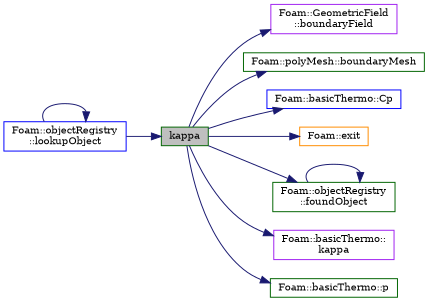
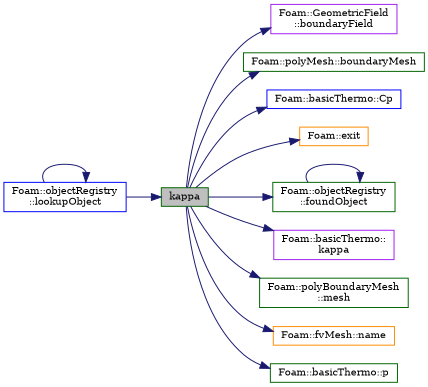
node "Foam::polyBoundaryMesh ::mesh": added
node "Foam::fvMesh::name": added
